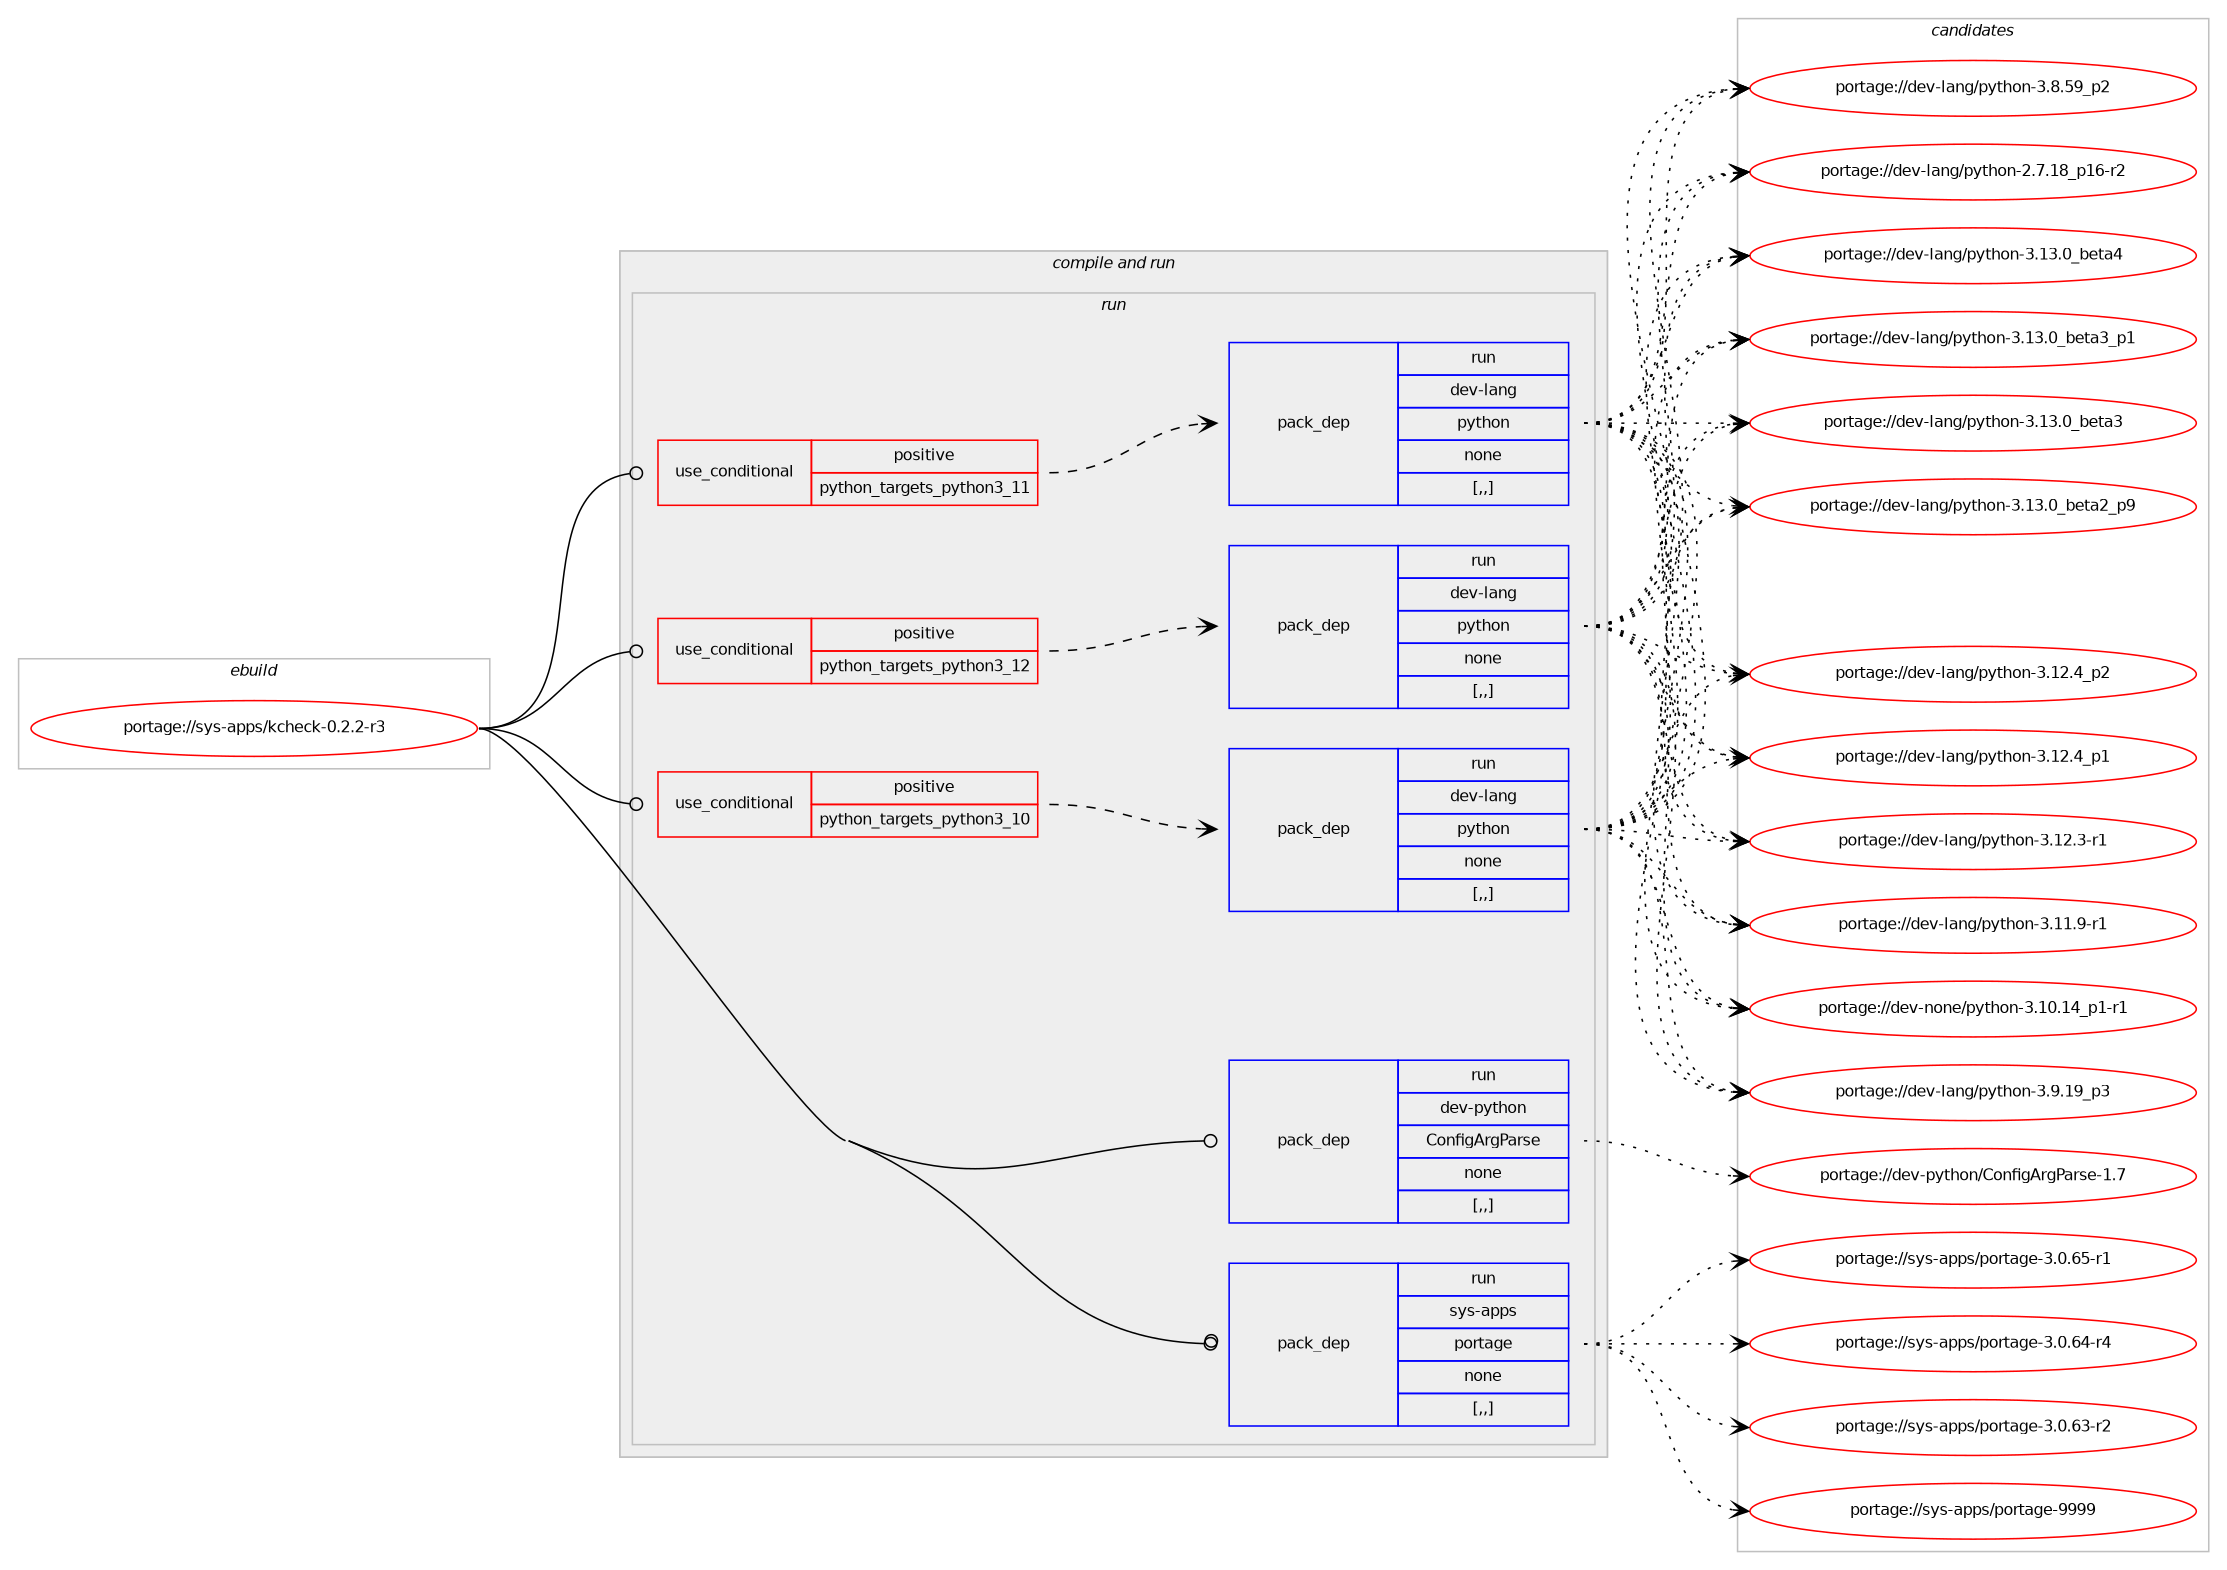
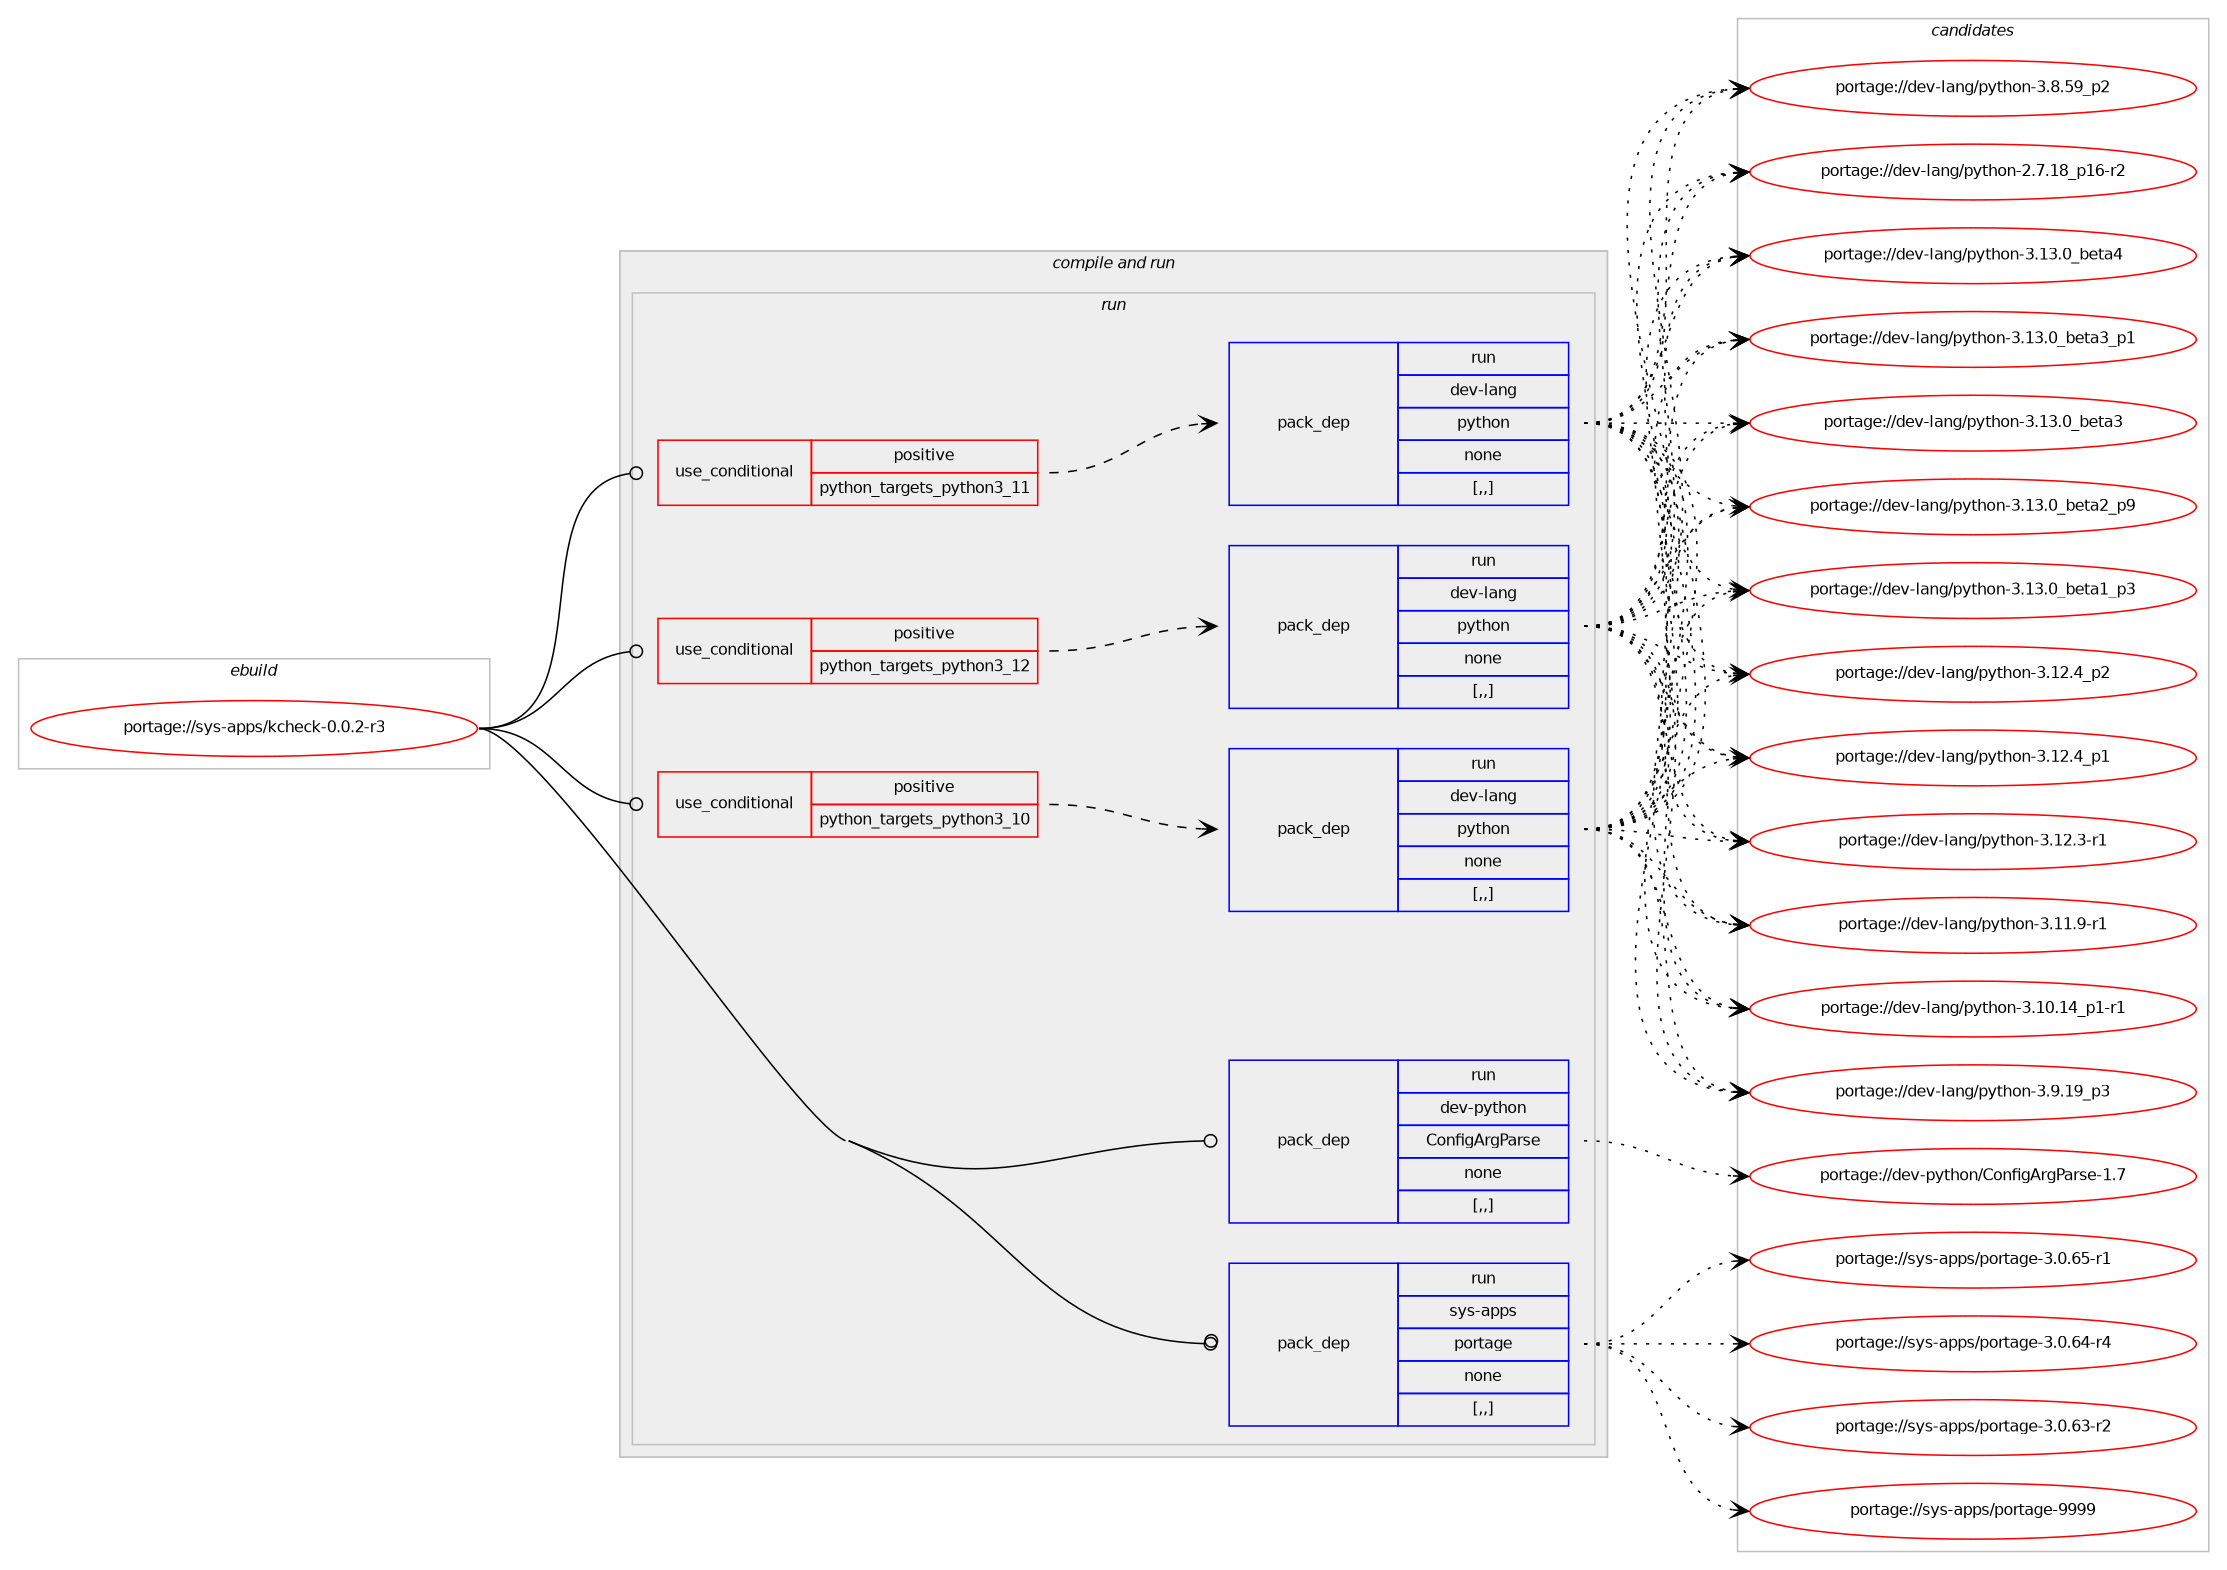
node "portage://dev-lang/python-3.13.0_beta1_p3": added
node "portage://sys-apps/kcheck-0.2.2-r3": label "portage://sys-apps/kcheck-0.2.2-r3" -> "portage://sys-apps/kcheck-0.0.2-r3"
node "portage://dev-none/python-3.10.14_p1-r1": label "portage://dev-none/python-3.10.14_p1-r1" -> "portage://dev-lang/python-3.10.14_p1-r1"
